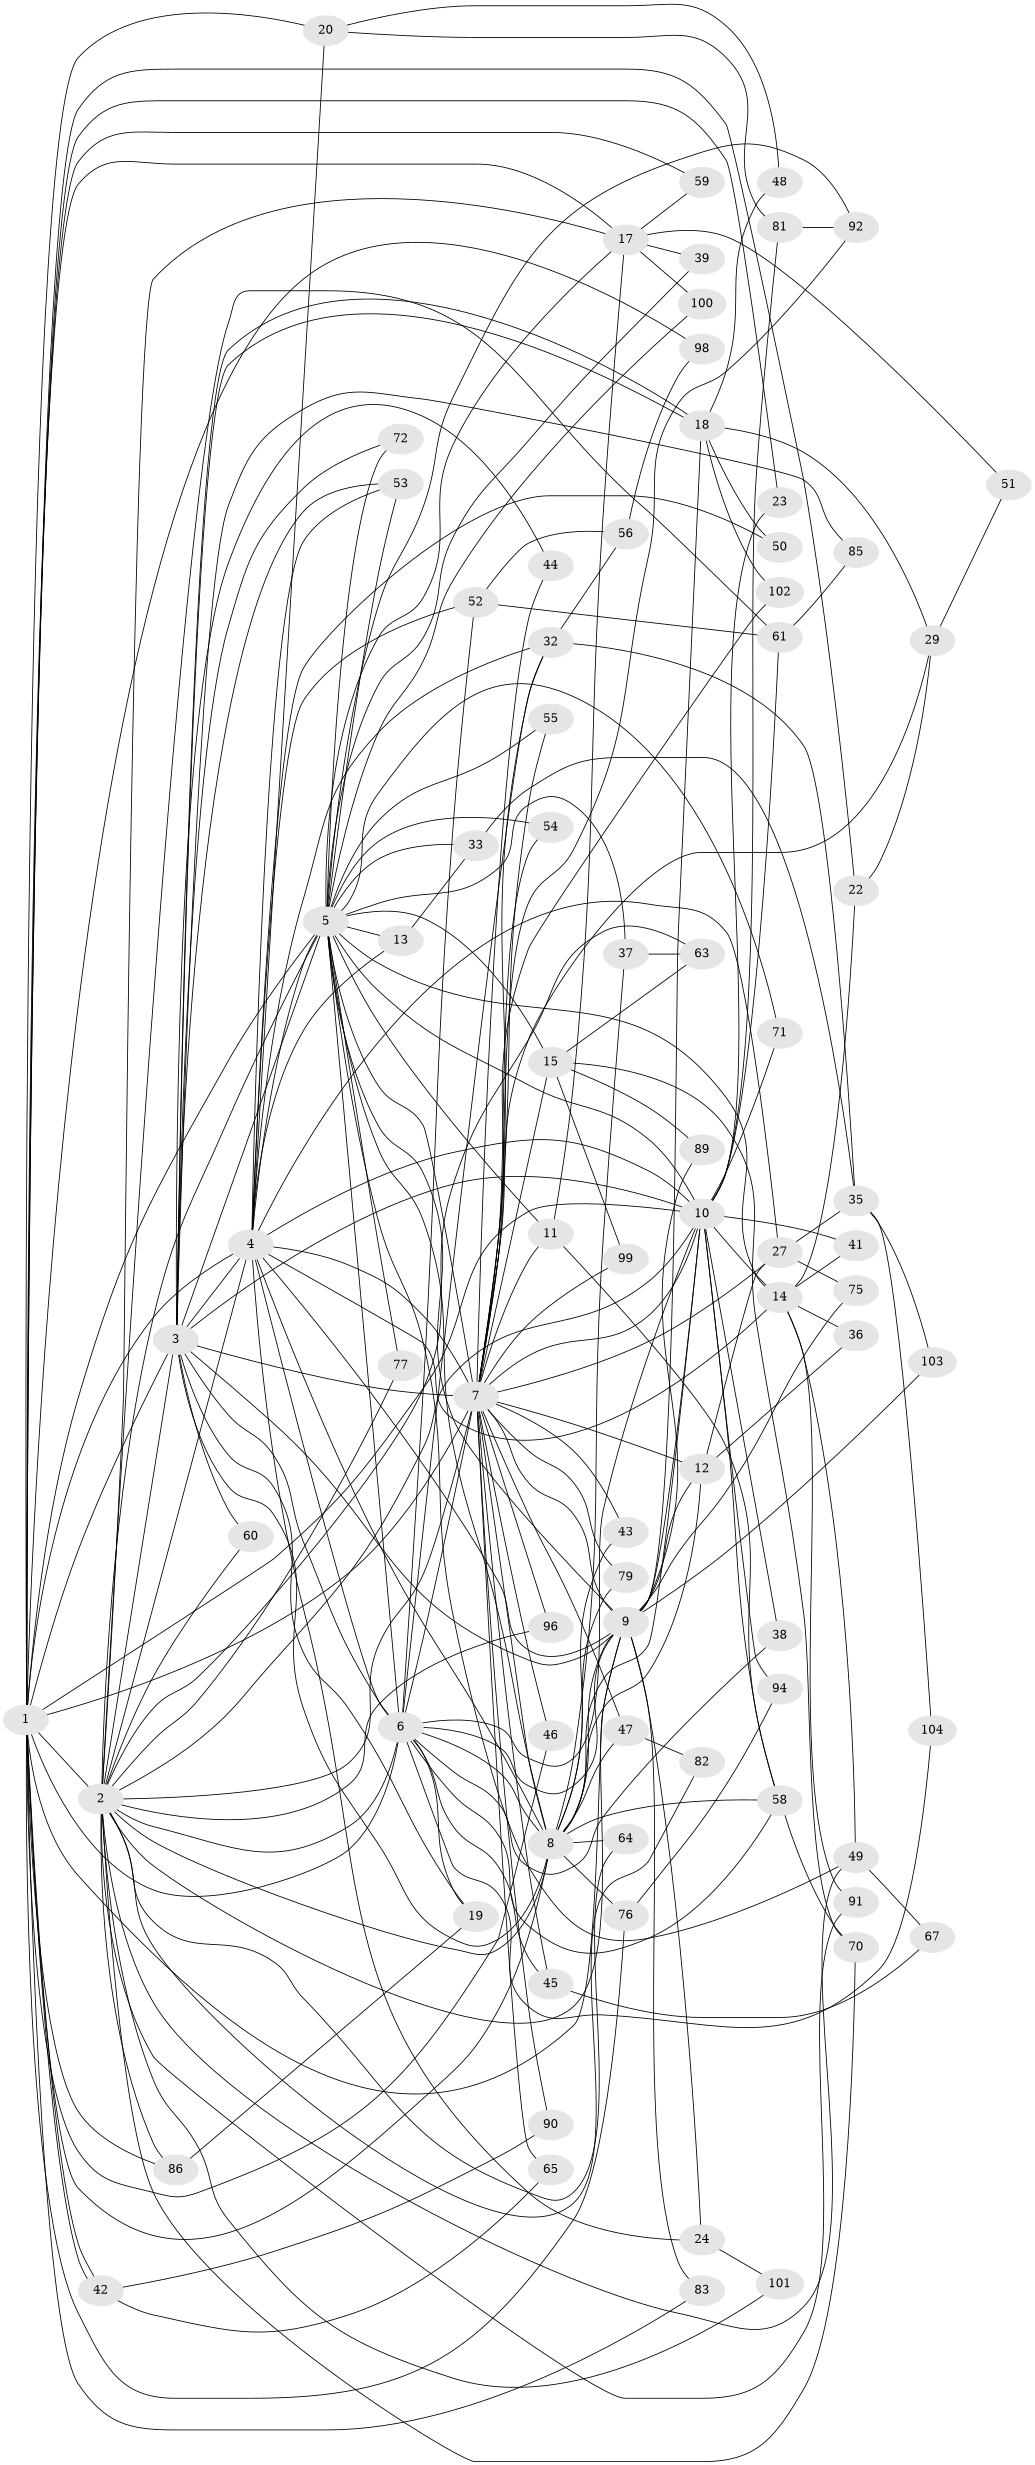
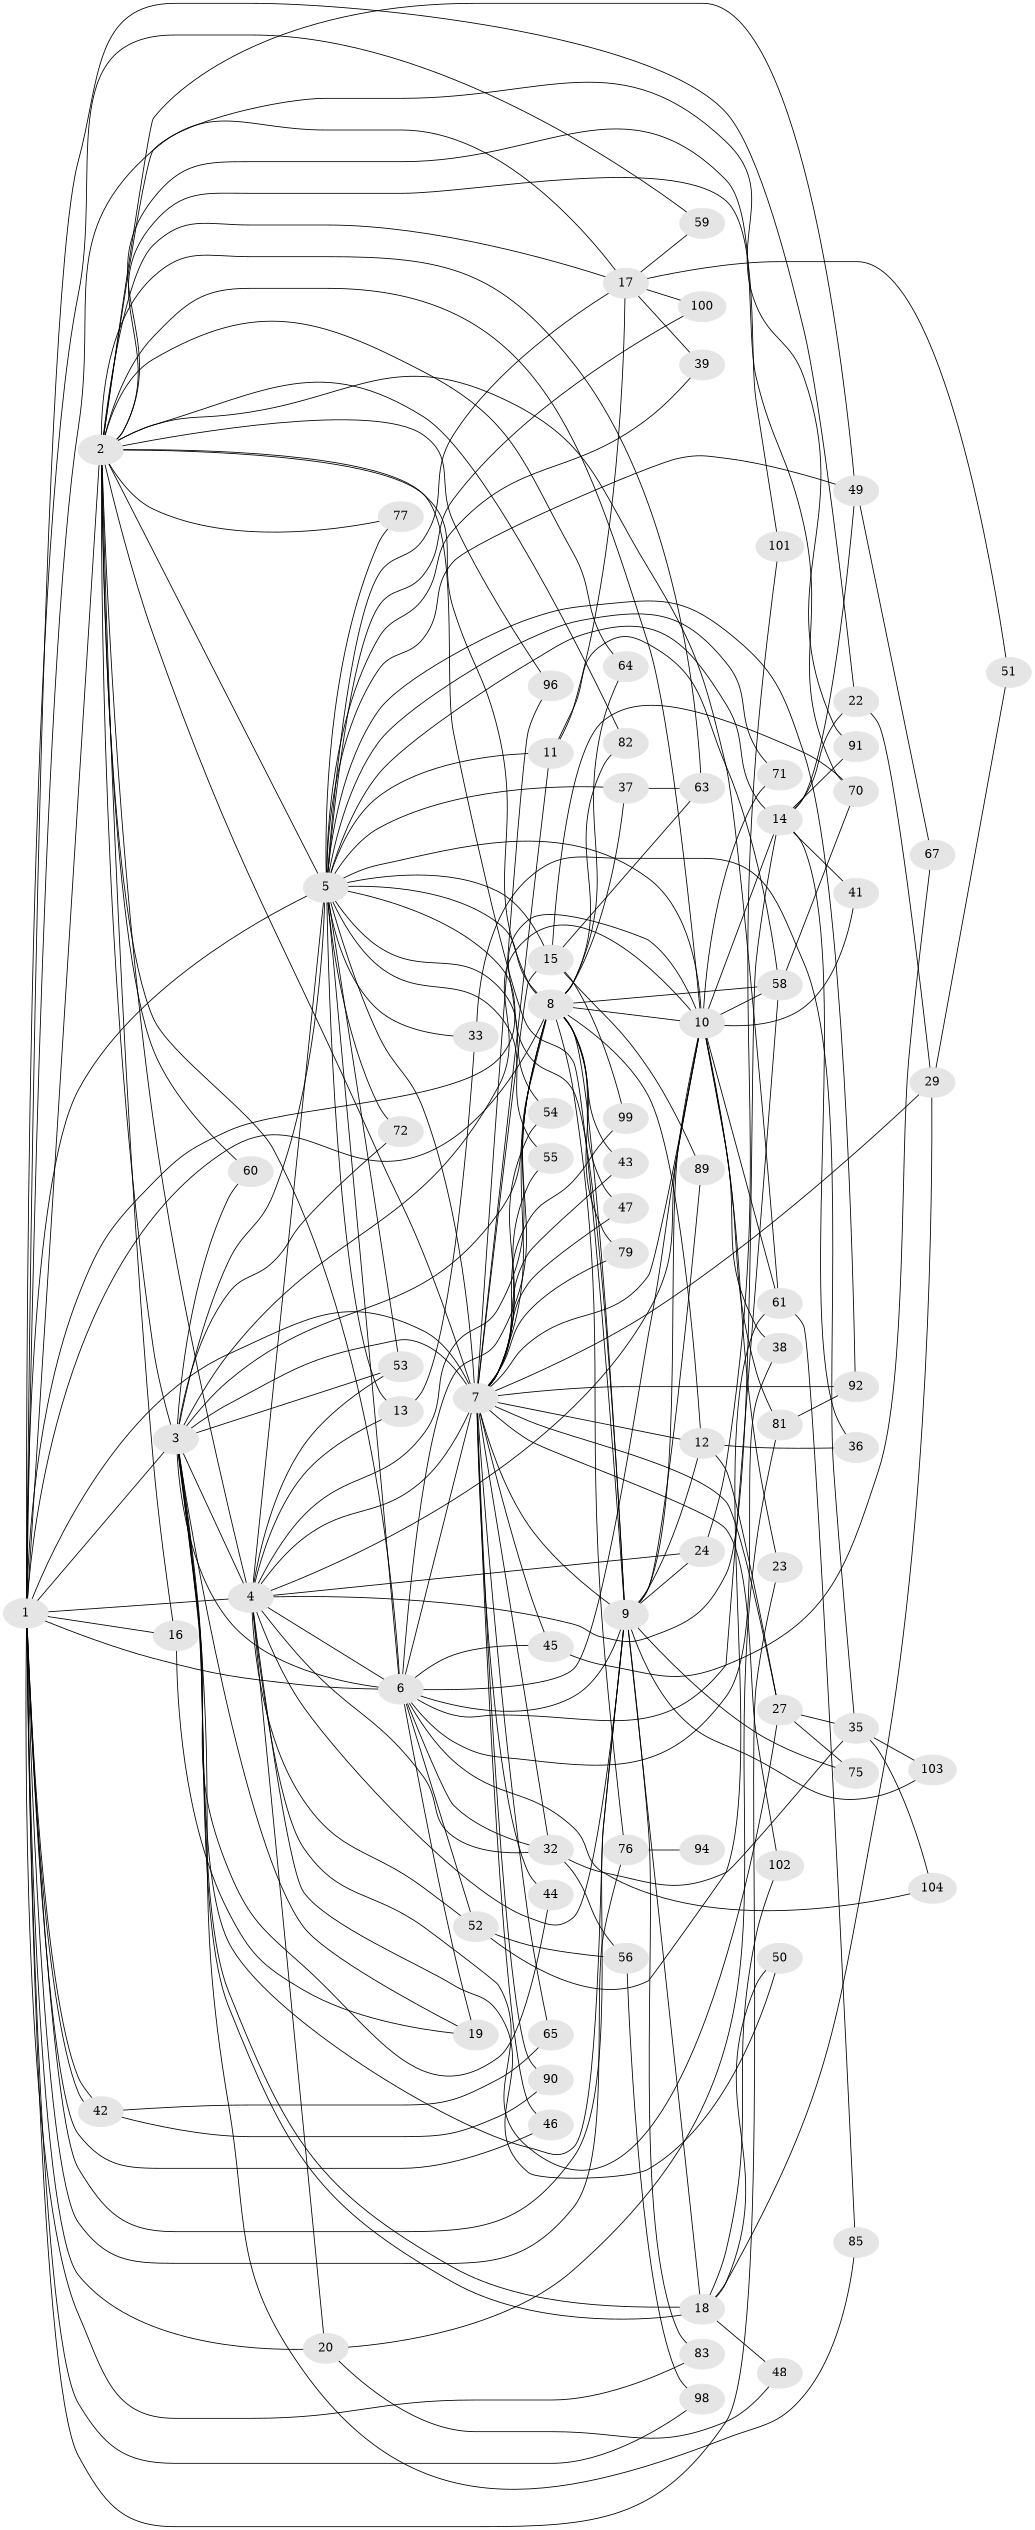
edge "10" -- "94": removed
edge "47" -- "82": now "8" -- "82"
node "86": label "86" -> "16"
